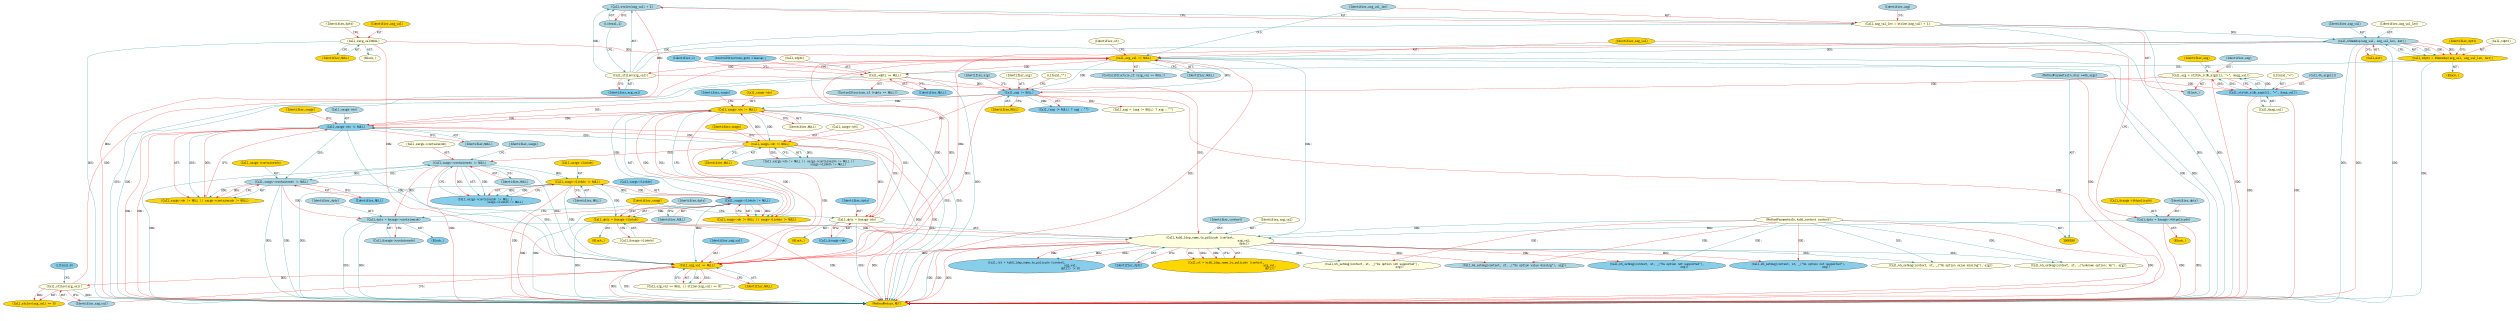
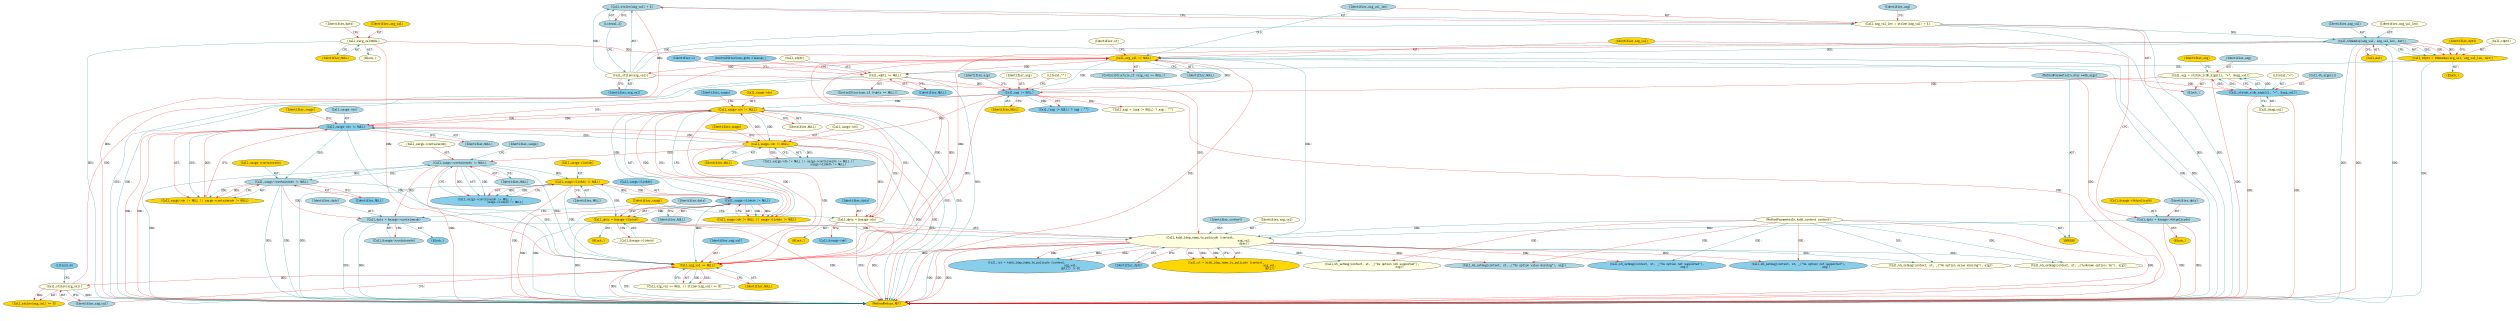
edge "(Call,&xargs->dn)" -> "(Call,dptr = &xargs->dn)": removed, label "AST:"
